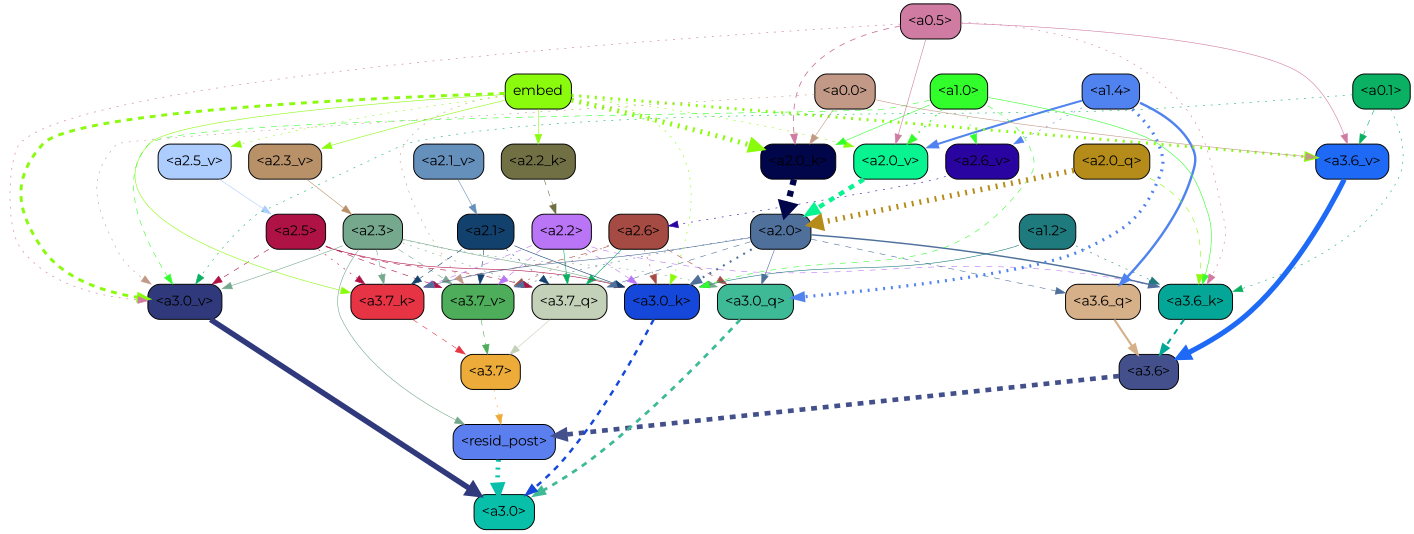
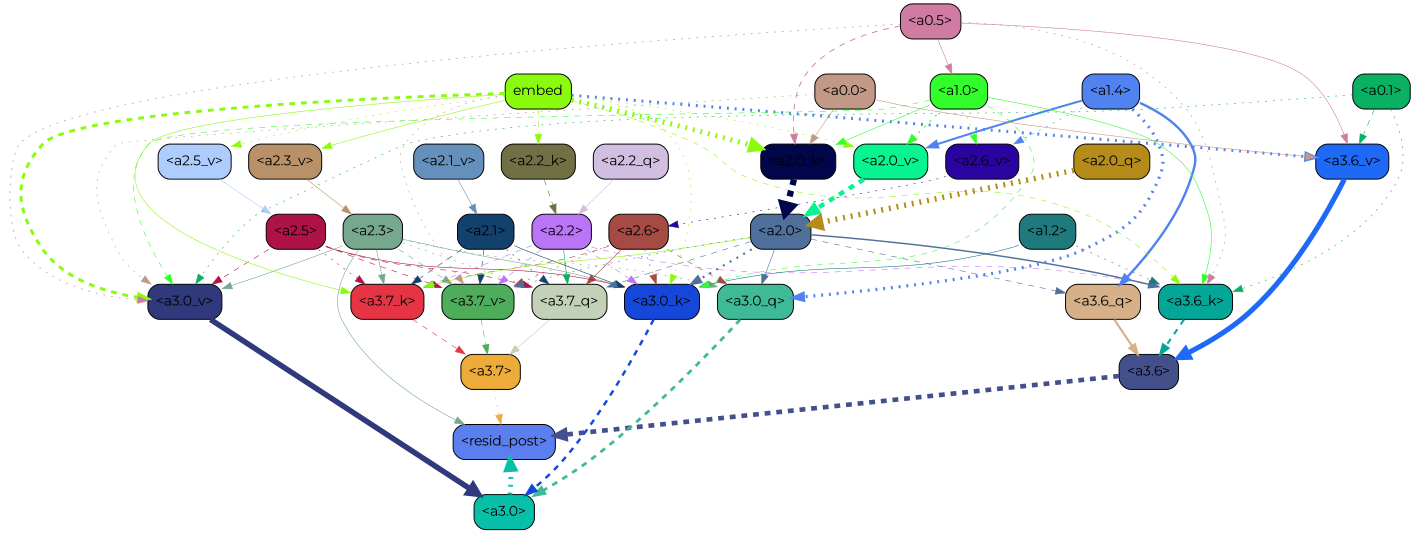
edge "<a0.5>" -> "<a2.0_v>": now "<a0.5>" -> "<a1.0>"
edge "embed" -> "<a2.2_k>": style solid -> dashed
edge "embed" -> "<a3.6_v>": color #8bfb0d -> #5083ef
node "<a2.2_q>": added
edge "<a2.0_q>" -> "<a3.6_k>": now "embed" -> "<a3.6_k>"
edge "<a2.0>" -> "<a3.7_k>": color #4f709b -> #8bfb0d
edge "<a2.3>" -> "<a3.7_k>": style dashed -> solid
edge "<a2.6>" -> "<a3.7_q>": color #0ab163 -> #a64b43
edge "<resid_post>" -> "<a3.0>": reversed
